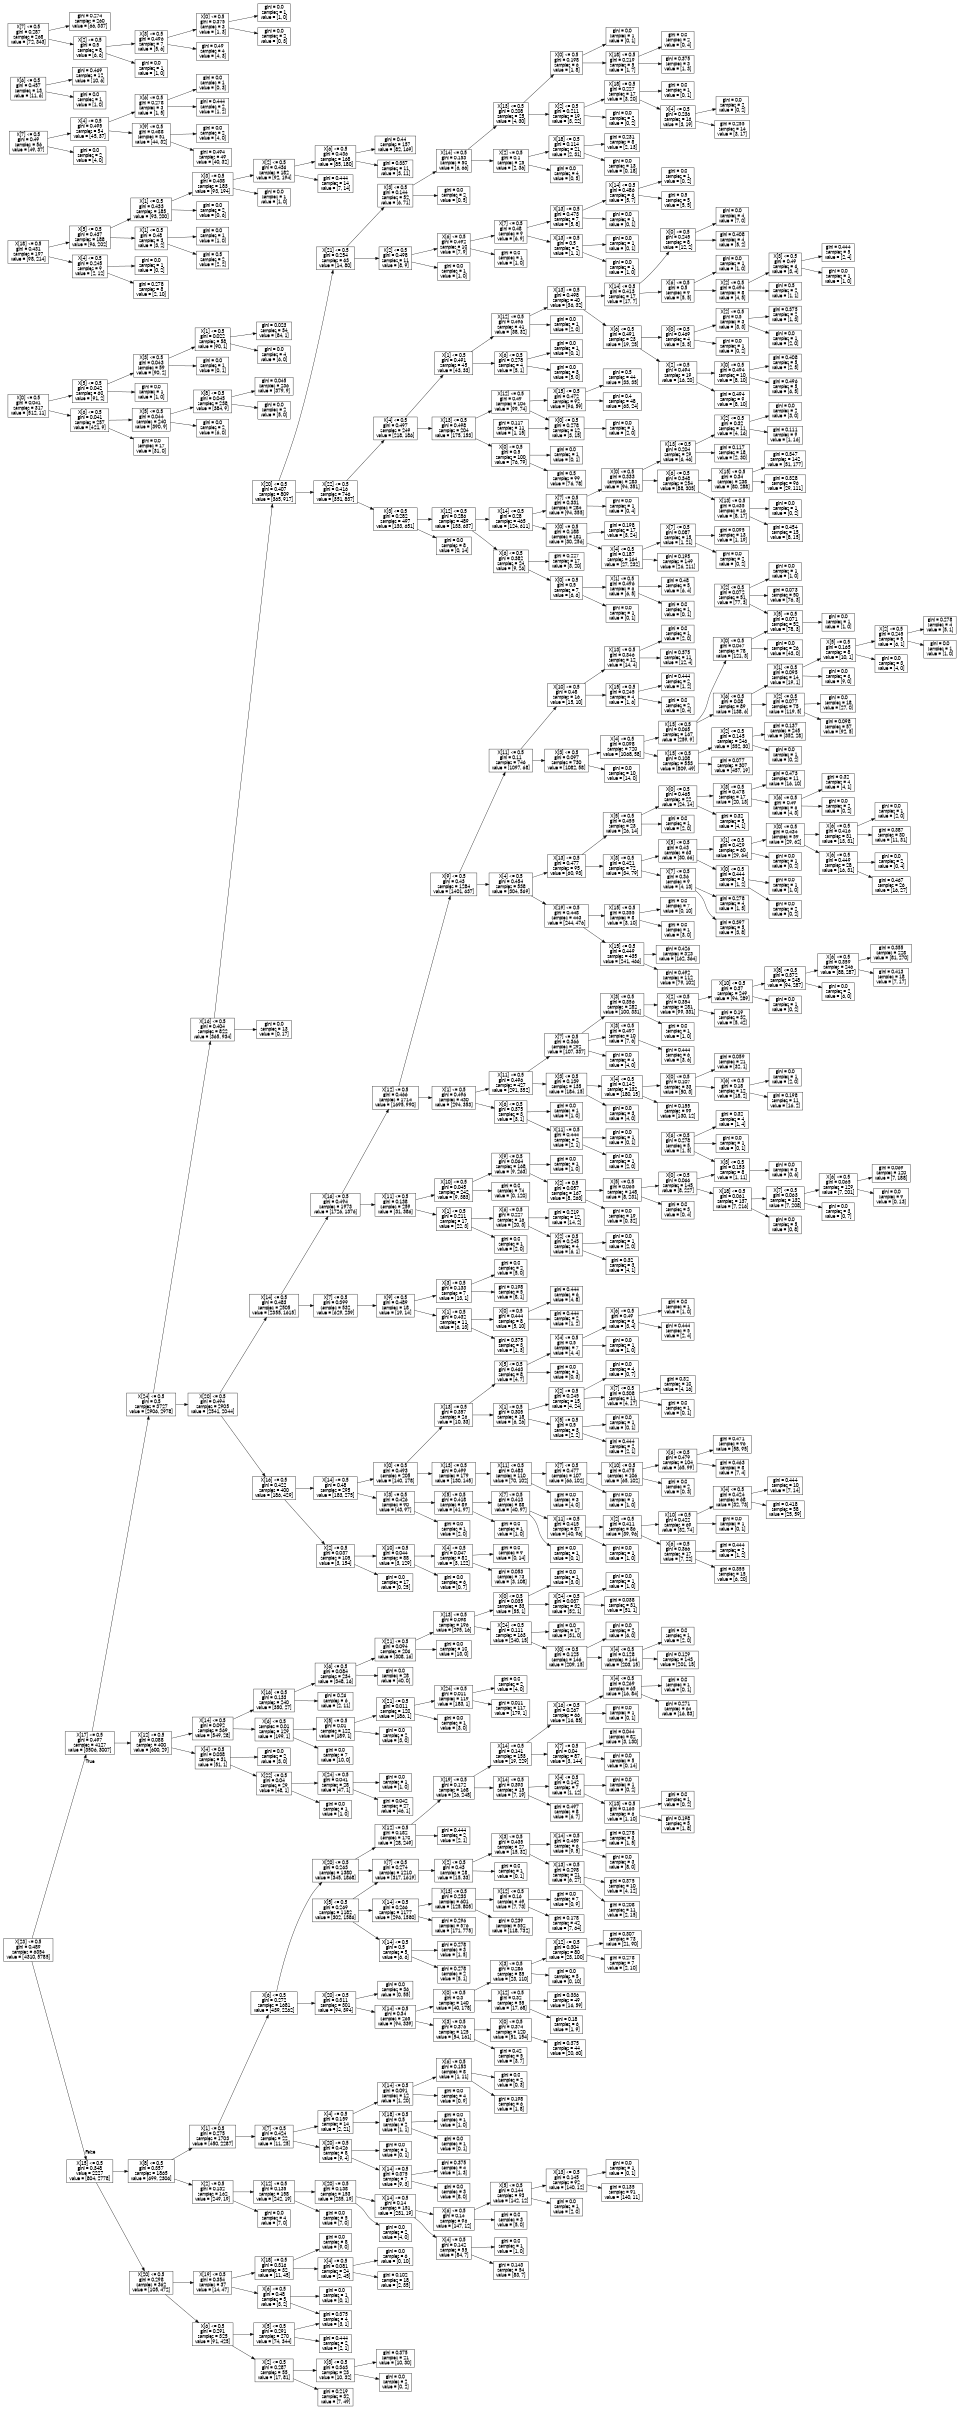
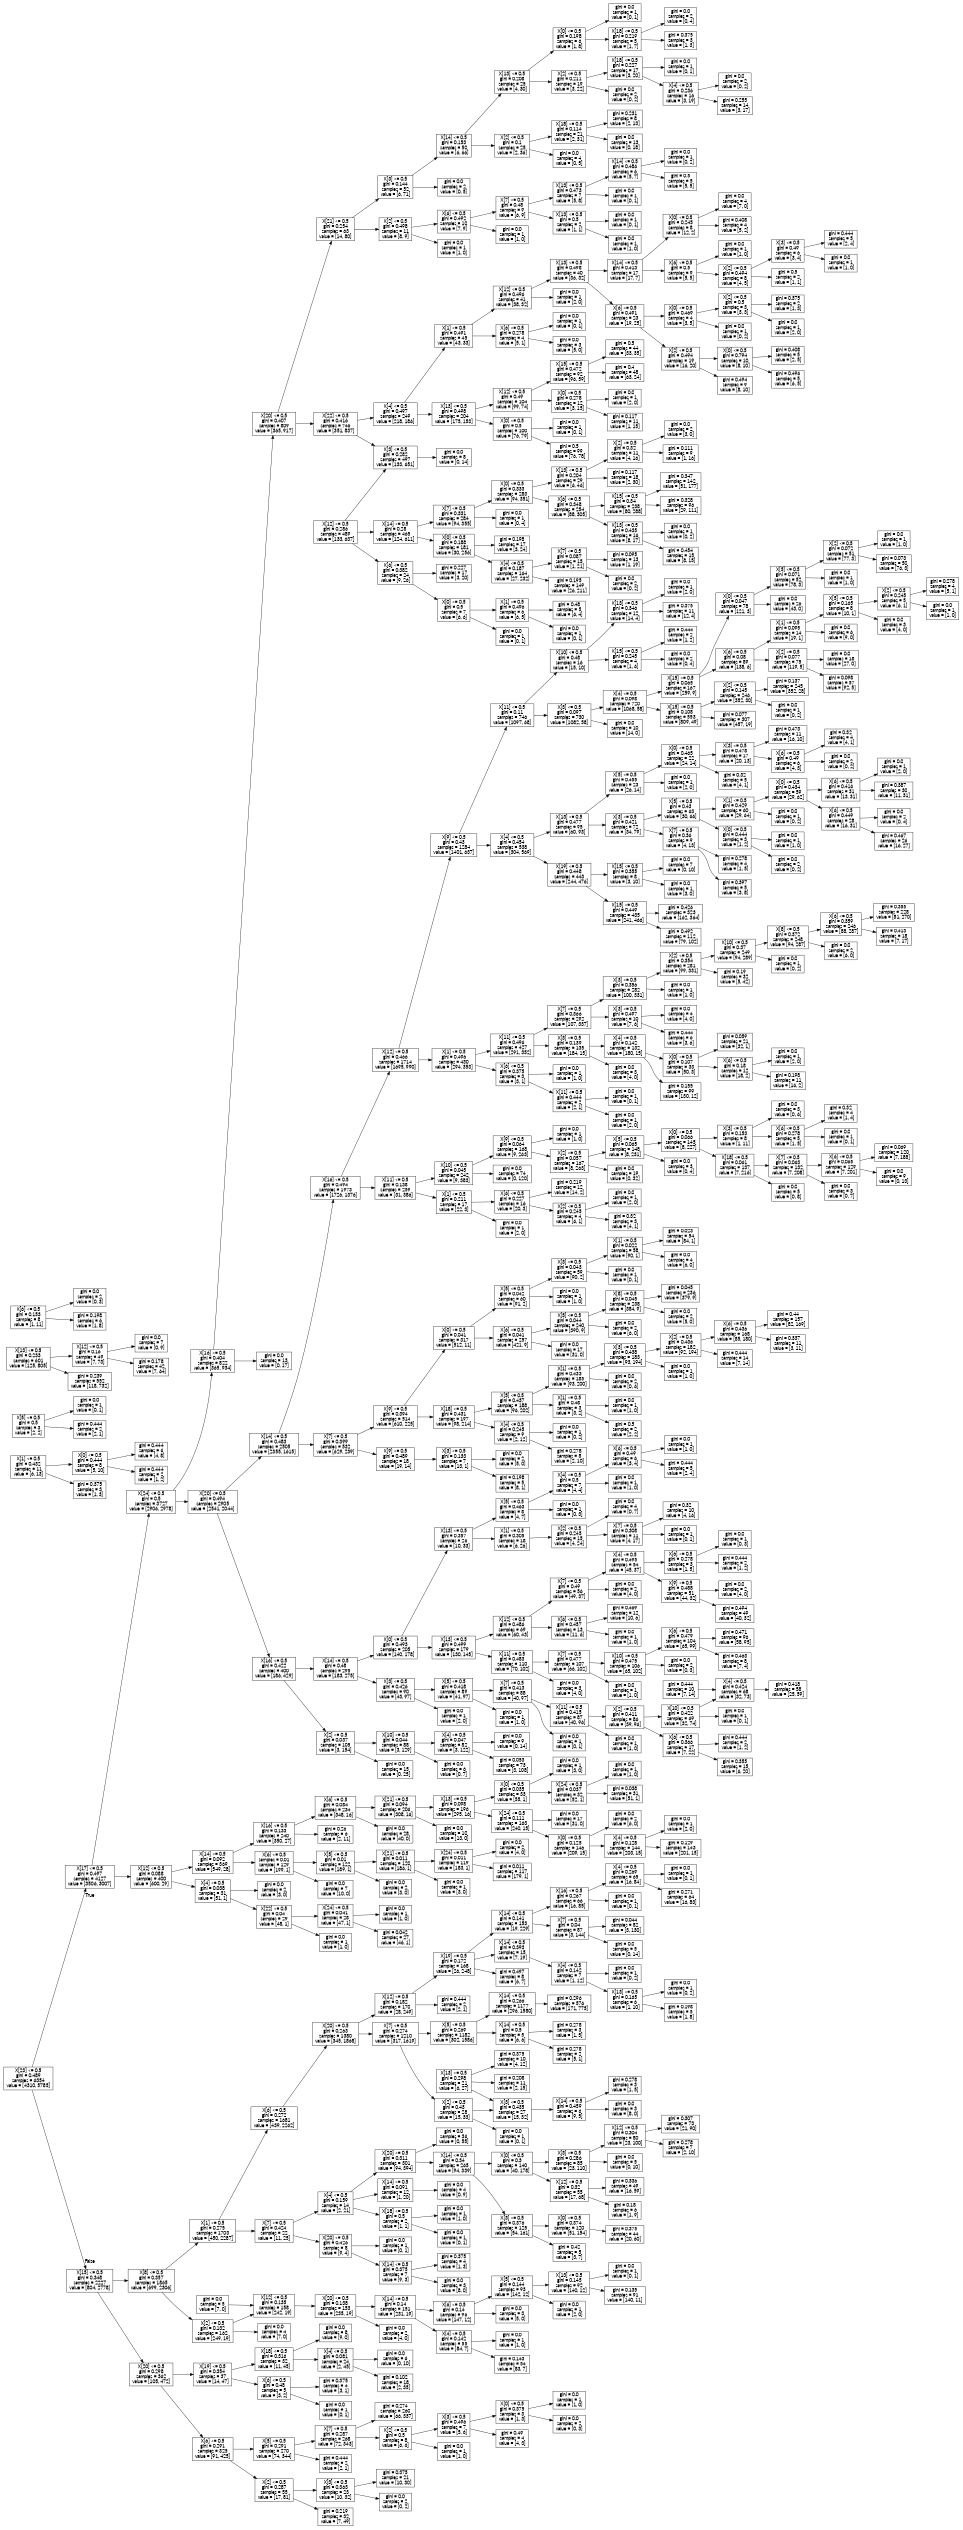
node "X[0] <= 0.5 gini = 0.494 samples = 10 value = [8, 10]": label "X[0] <= 0.5 gini = 0.494 samples = 10 value = [8, 10]" -> "X[0] <= 0.5 gini = 0.794 samples = 10 value = [8, 10]"
edge "gini = 0.117 samples = 11 value = [1, 15]" -> "X[0] <= 0.5 gini = 0.278 samples = 12 value = [3, 15]": reversed
edge "X[3] <= 0.5 gini = 0.282 samples = 497 value = [133, 651]" -> "X[12] <= 0.5 gini = 0.286 samples = 489 value = [133, 637]": reversed
edge "X[2] <= 0.5 gini = 0.072 samples = 51 value = [77, 3]" -> "X[5] <= 0.5 gini = 0.071 samples = 52 value = [78, 3]": reversed
edge "X[7] <= 0.5 gini = 0.366 samples = 292 value = [107, 337]" -> "gini = 0.0 samples = 4 value = [4, 0]": now "X[3] <= 0.5 gini = 0.497 samples = 10 value = [7, 6]" -> "gini = 0.0 samples = 4 value = [4, 0]"
edge "X[6] <= 0.5 gini = 0.278 samples = 5 value = [1, 5]" -> "X[3] <= 0.5 gini = 0.153 samples = 8 value = [1, 11]": reversed
edge "X[9] <= 0.5 gini = 0.489 samples = 18 value = [19, 14]" -> "X[1] <= 0.5 gini = 0.432 samples = 11 value = [6, 13]": removed
node "X[9] <= 0.5 gini = 0.394 samples = 514 value = [610, 225]": added
edge "X[1] <= 0.5 gini = 0.305 samples = 18 value = [6, 26]" -> "X[5] <= 0.5 gini = 0.5 samples = 3 value = [2, 2]": removed
edge "X[4] <= 0.5 gini = 0.424 samples = 68 value = [32, 73]" -> "gini = 0.444 samples = 10 value = [7, 14]": reversed
node "gini = 0.0 samples = 17 value = [0, 25]": label "gini = 0.0 samples = 17 value = [0, 25]" -> "gini = 0.0 samples = 15 value = [0, 25]"
node "X[12] <= 0.5 gini = 0.486 samples = 69 value = [60, 43]": added
edge "X[14] <= 0.5 gini = 0.393 samples = 15 value = [7, 19]" -> "gini = 0.497 samples = 8 value = [6, 7]": now "X[19] <= 0.5 gini = 0.172 samples = 168 value = [26, 248]" -> "gini = 0.497 samples = 8 value = [6, 7]"
edge "X[3] <= 0.5 gini = 0.435 samples = 27 value = [15, 32]" -> "X[13] <= 0.5 gini = 0.298 samples = 21 value = [6, 27]": reversed
edge "X[5] <= 0.5 gini = 0.269 samples = 1182 value = [302, 1586]" -> "X[7] <= 0.5 gini = 0.274 samples = 1210 value = [317, 1619]": reversed
edge "X[14] <= 0.5 gini = 0.266 samples = 1177 value = [296, 1580]" -> "X[13] <= 0.5 gini = 0.233 samples = 601 value = [125, 805]": removed
edge "X[6] <= 0.5 gini = 0.272 samples = 1681 value = [439, 2262]" -> "X[20] <= 0.5 gini = 0.311 samples = 301 value = [94, 394]": now "X[4] <= 0.5 gini = 0.159 samples = 14 value = [2, 21]" -> "X[20] <= 0.5 gini = 0.311 samples = 301 value = [94, 394]"
edge "X[14] <= 0.5 gini = 0.091 samples = 12 value = [1, 20]" -> "X[6] <= 0.5 gini = 0.153 samples = 8 value = [1, 11]": removed
node "X[15] <= 0.5 gini = 0.348 value = 2227 value = [804, 2778]": label "X[15] <= 0.5 gini = 0.348 value = 2227 value = [804, 2778]" -> "X[15] <= 0.5 gini = 0.348 samples = 2227 value = [804, 2778]"
edge "X[12] <= 0.5 gini = 0.135 samples = 158 value = [242, 19]" -> "gini = 0.0 samples = 5 value = [7, 0]": reversed
edge "X[5] <= 0.5 gini = 0.291 samples = 270 value = [74, 344]" -> "gini = 0.375 samples = 4 value = [3, 1]": now "X[5] <= 0.5 gini = 0.291 samples = 270 value = [74, 344]" -> "X[7] <= 0.5 gini = 0.287 samples = 268 value = [72, 343]"
